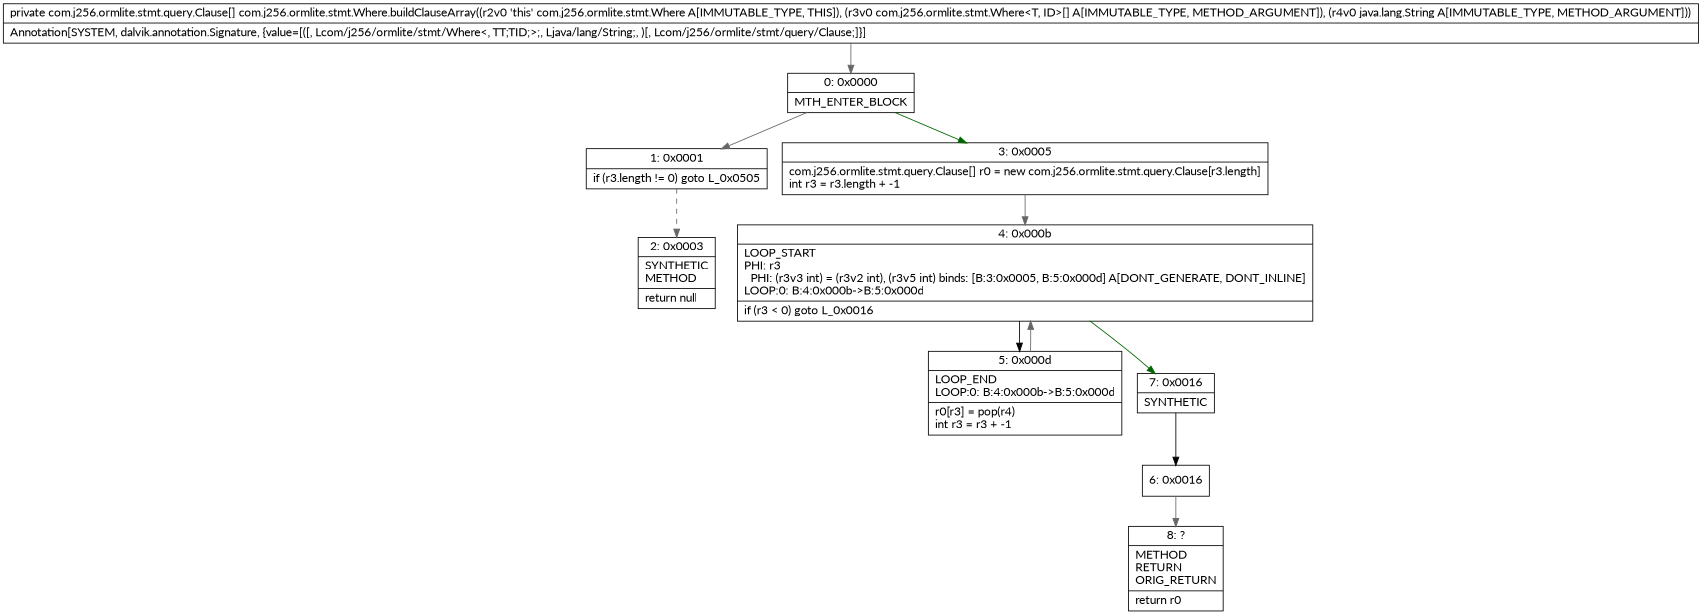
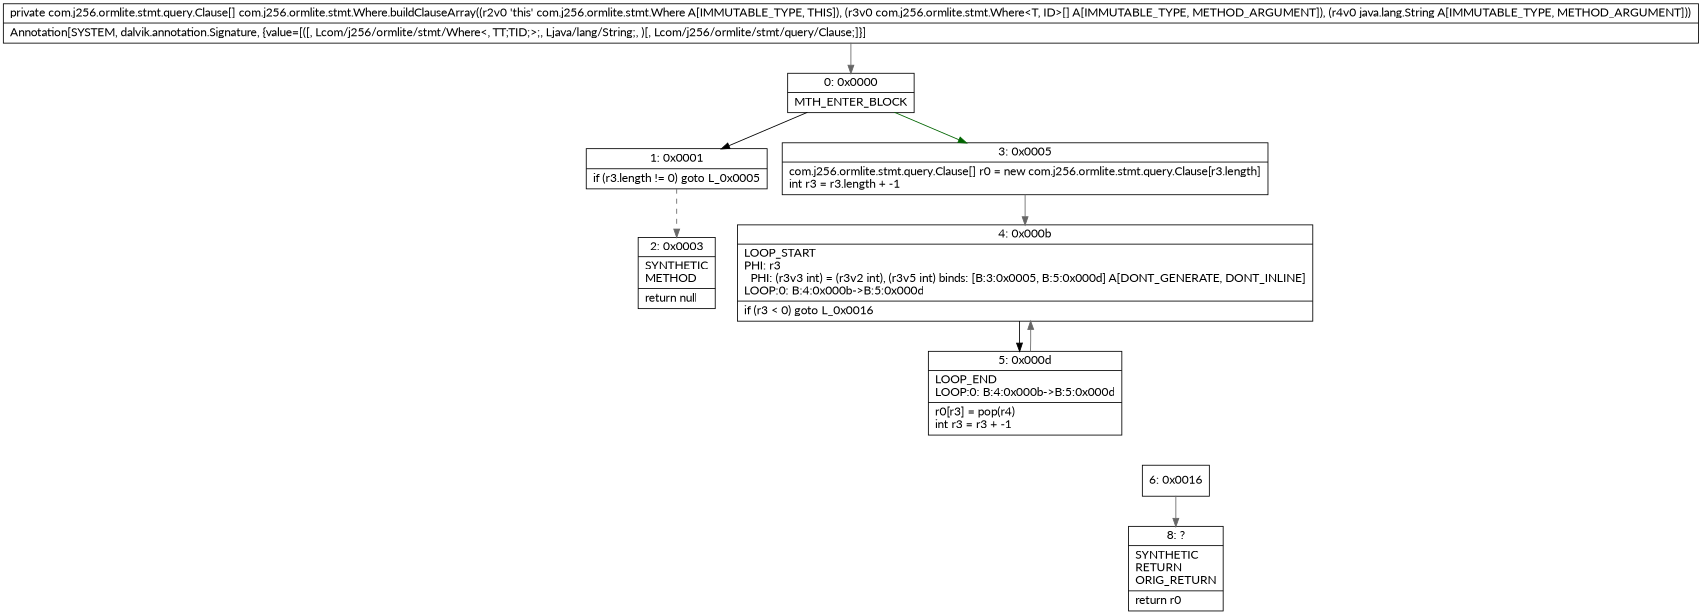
edge "0: 0x0000" -> "1: 0x0001": color gray40 -> black
node "1: 0x0001": text "if (r3.length != 0) goto L_0x0505" -> "if (r3.length != 0) goto L_0x0005"
node "7: 0x0016": removed
node "8: ?": text "METHOD" -> "SYNTHETIC"
